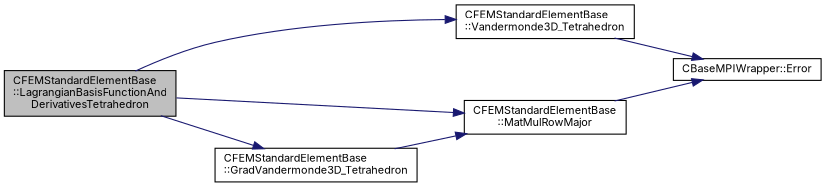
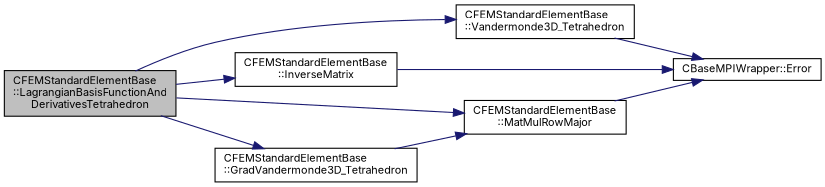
node "CFEMStandardElementBase ::InverseMatrix": added
